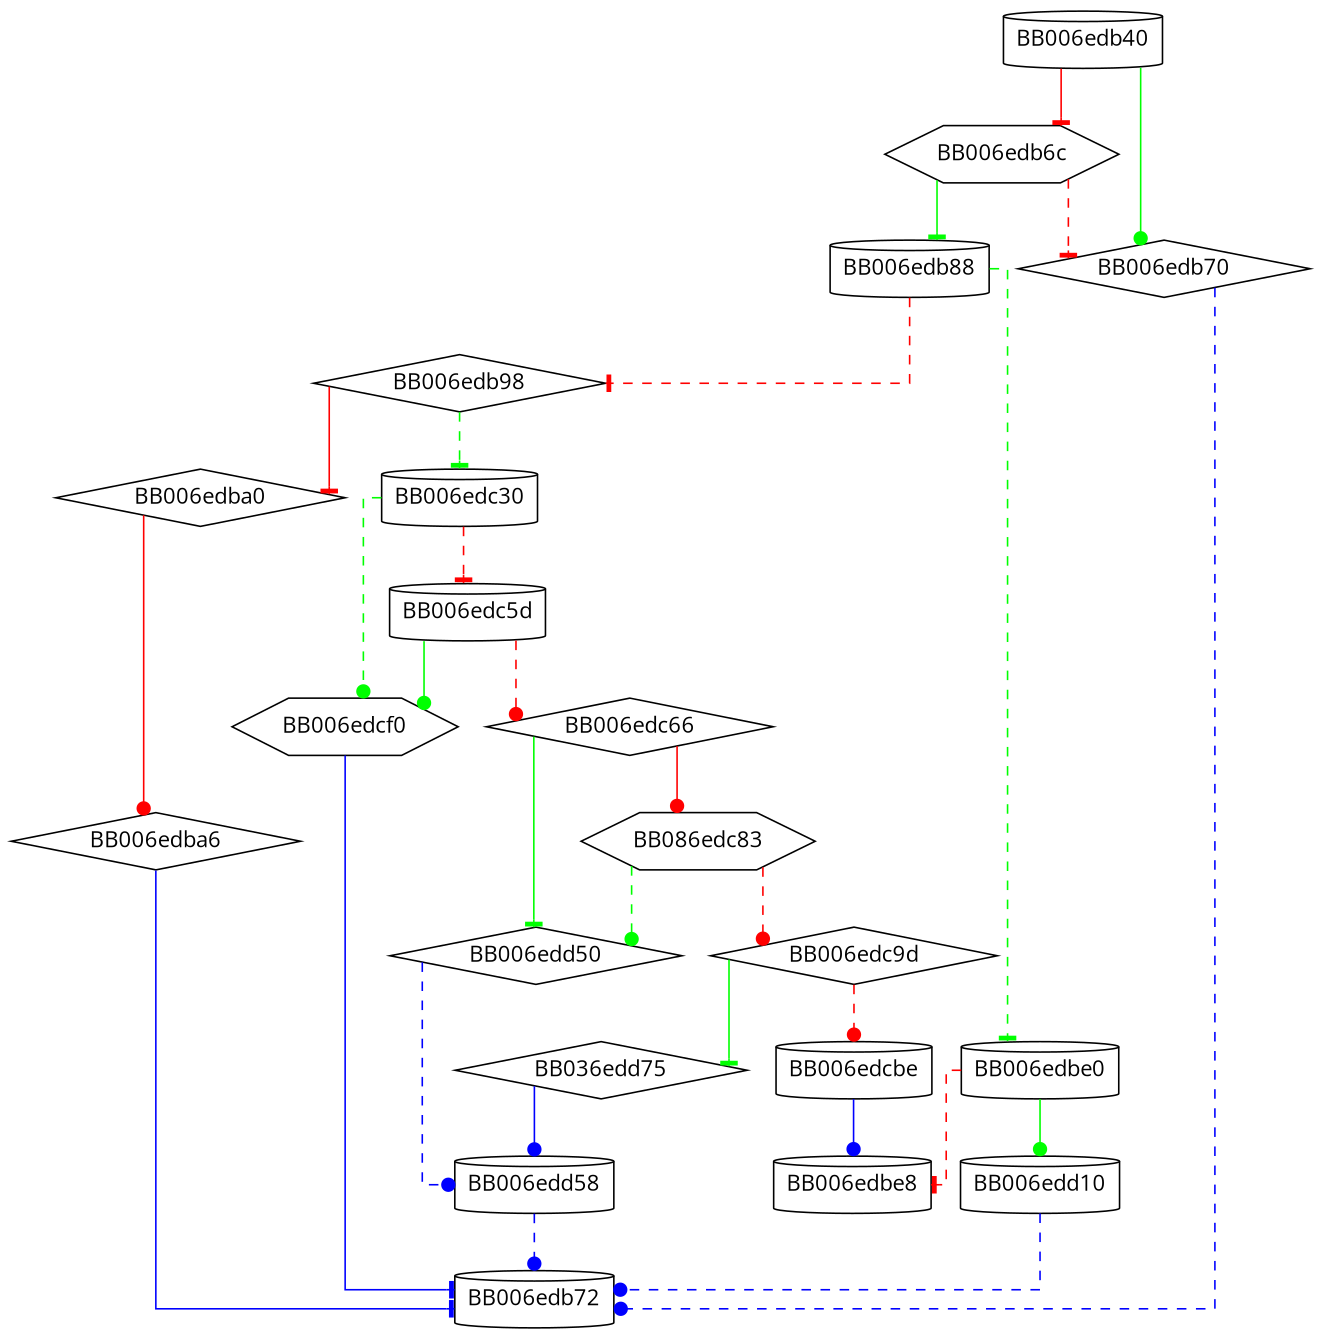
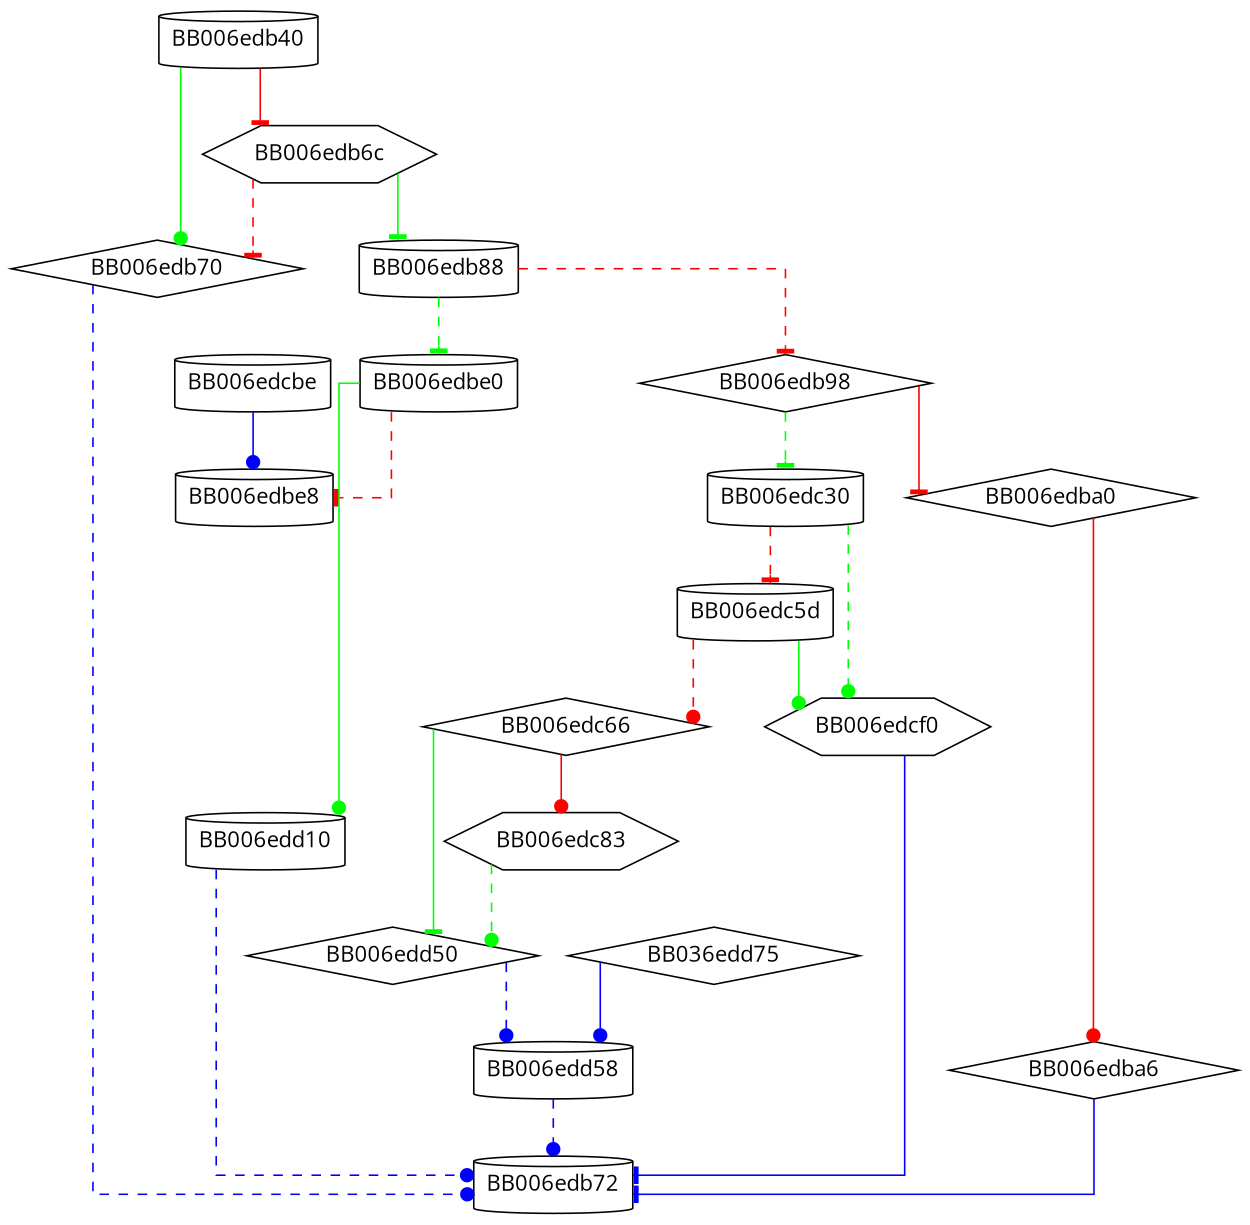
node "BB086edc83": label "BB086edc83" -> "BB006edc83"
node "BB006edc9d": removed
